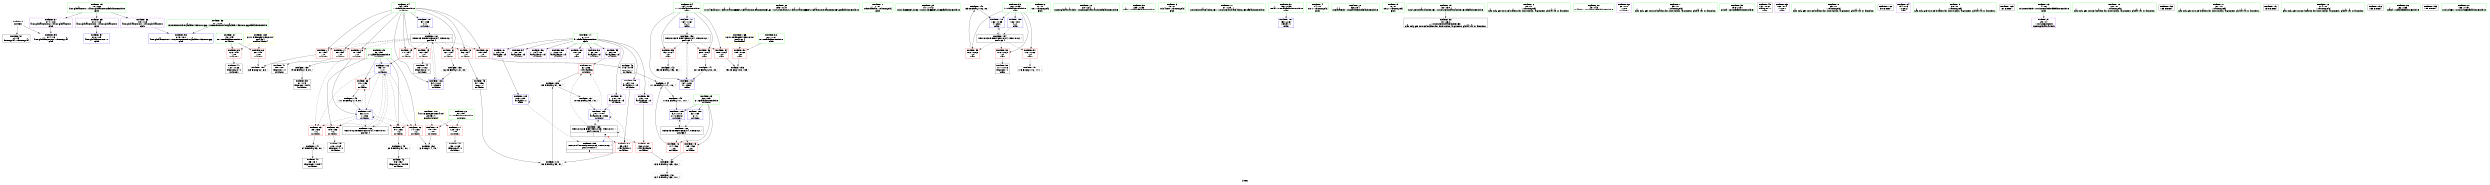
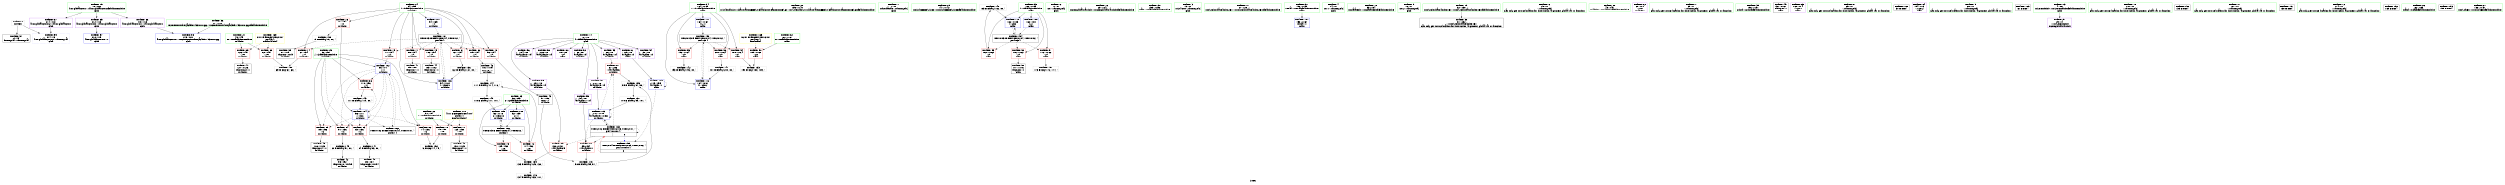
edge "NodeID: 161" -> "NodeID: 76": removed
